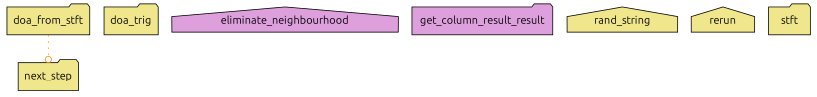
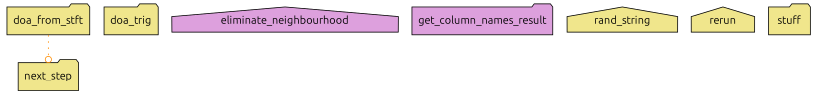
node "get_column_result_result": label "get_column_result_result" -> "get_column_names_result"
node "stft": label "stft" -> "stuff"
